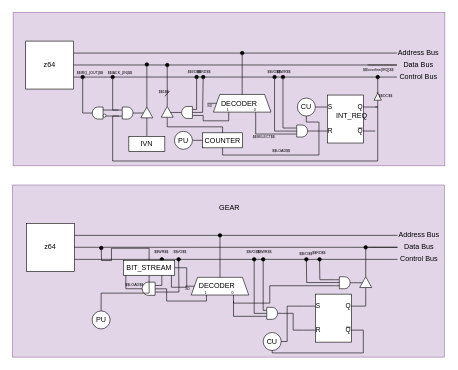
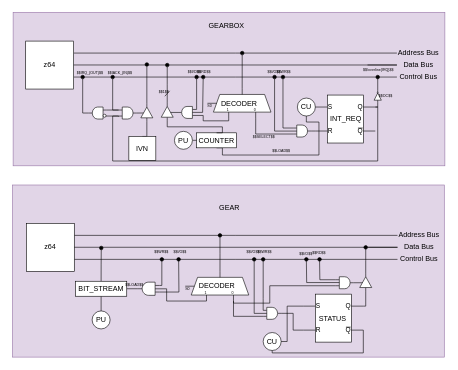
node "GEARBOX": added
node "INT_REQ": moved (352, 116) -> (346, 119)
node "COUNTER": moved (222, 140) -> (216, 140)
node "IVN": size 36x15 -> 27x24
node "BIT_STREAM": moved (149, 268) -> (101, 289)
node "STATUS": added
